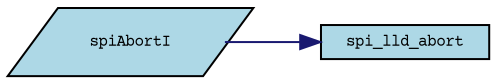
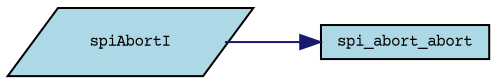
node "spi_lld_abort": label "spi_lld_abort" -> "spi_abort_abort"
